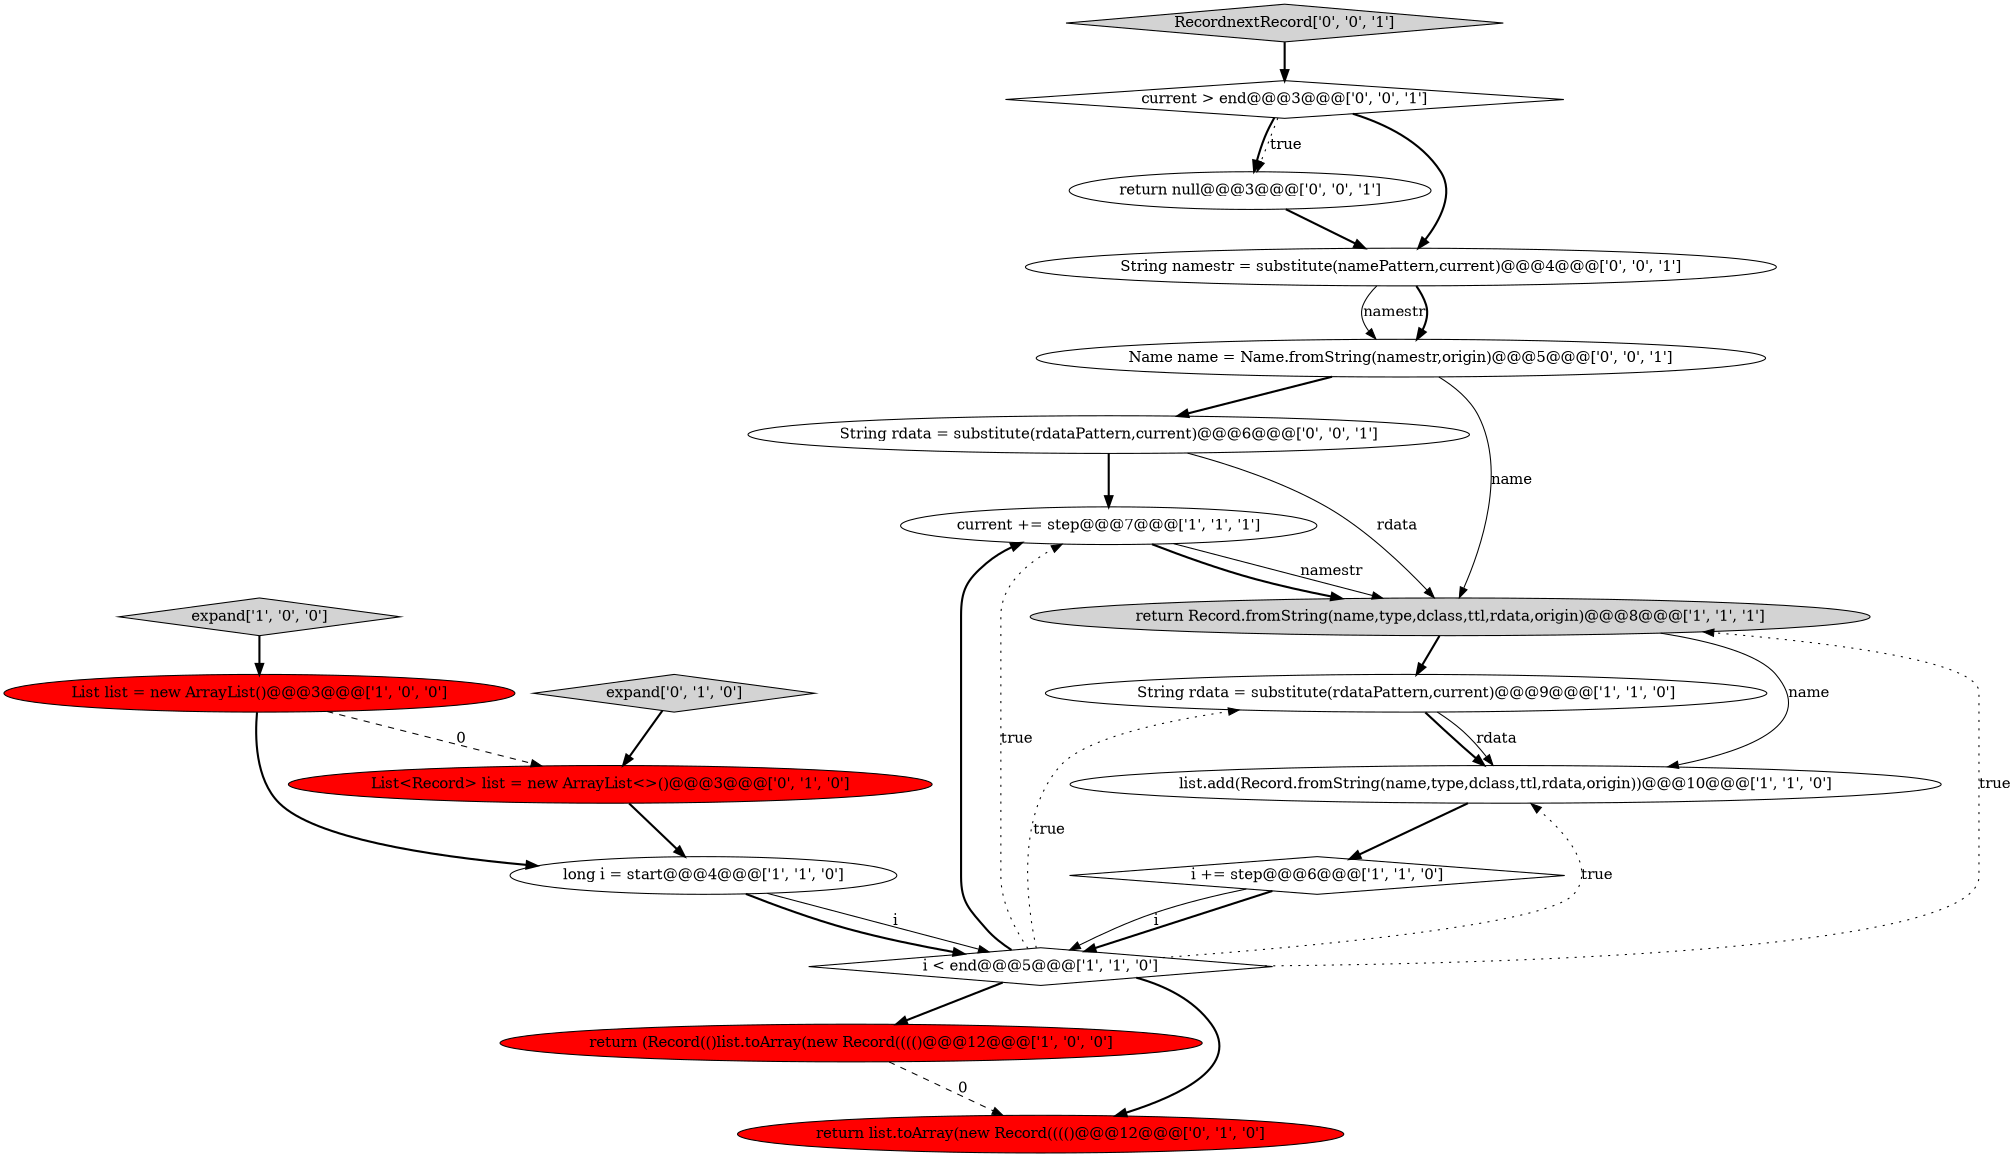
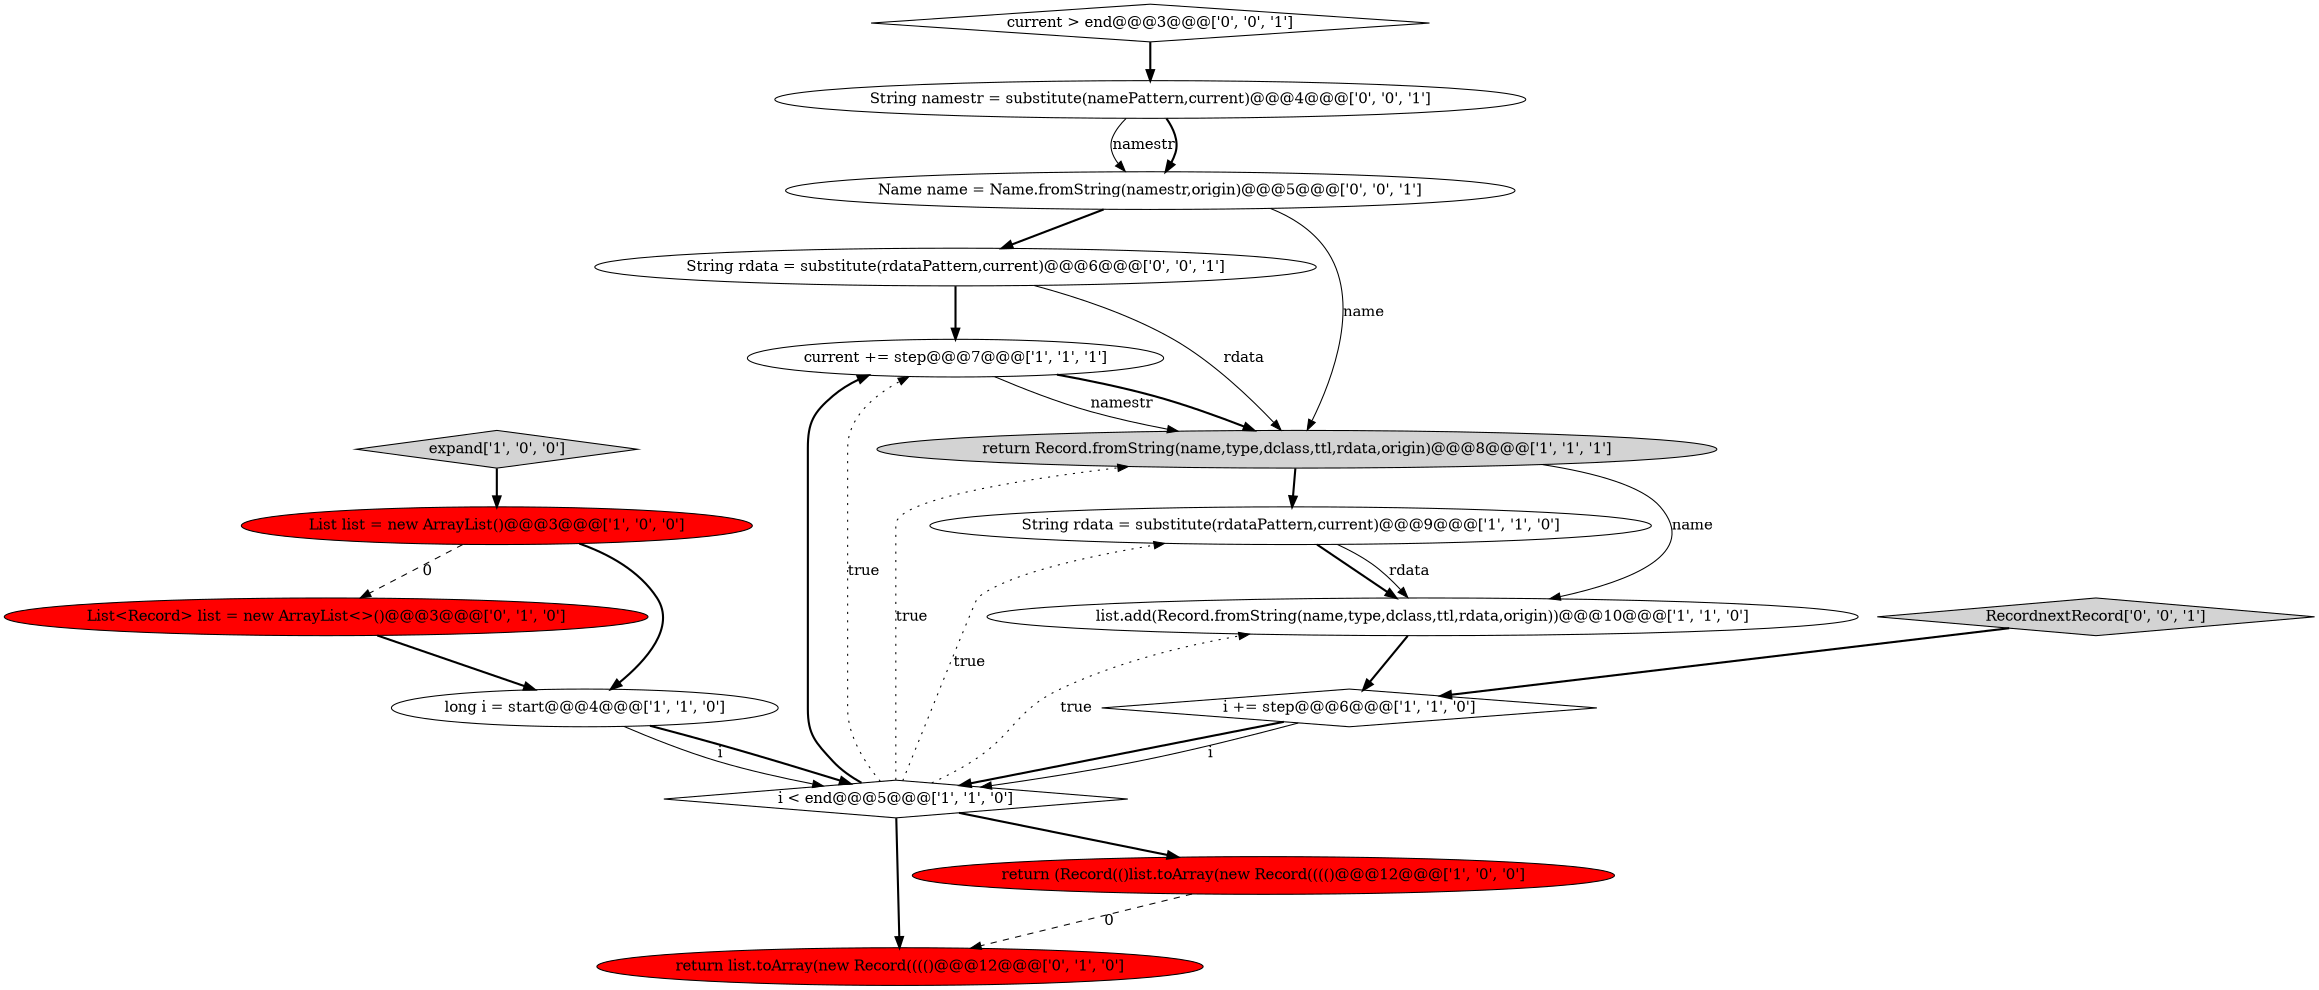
edge "RecordnextRecord['0', '0', '1']" -> "current > end@@@3@@@['0', '0', '1']": now "RecordnextRecord['0', '0', '1']" -> "i += step@@@6@@@['1', '1', '0']"
node "return null@@@3@@@['0', '0', '1']": removed
node "expand['0', '1', '0']": removed
